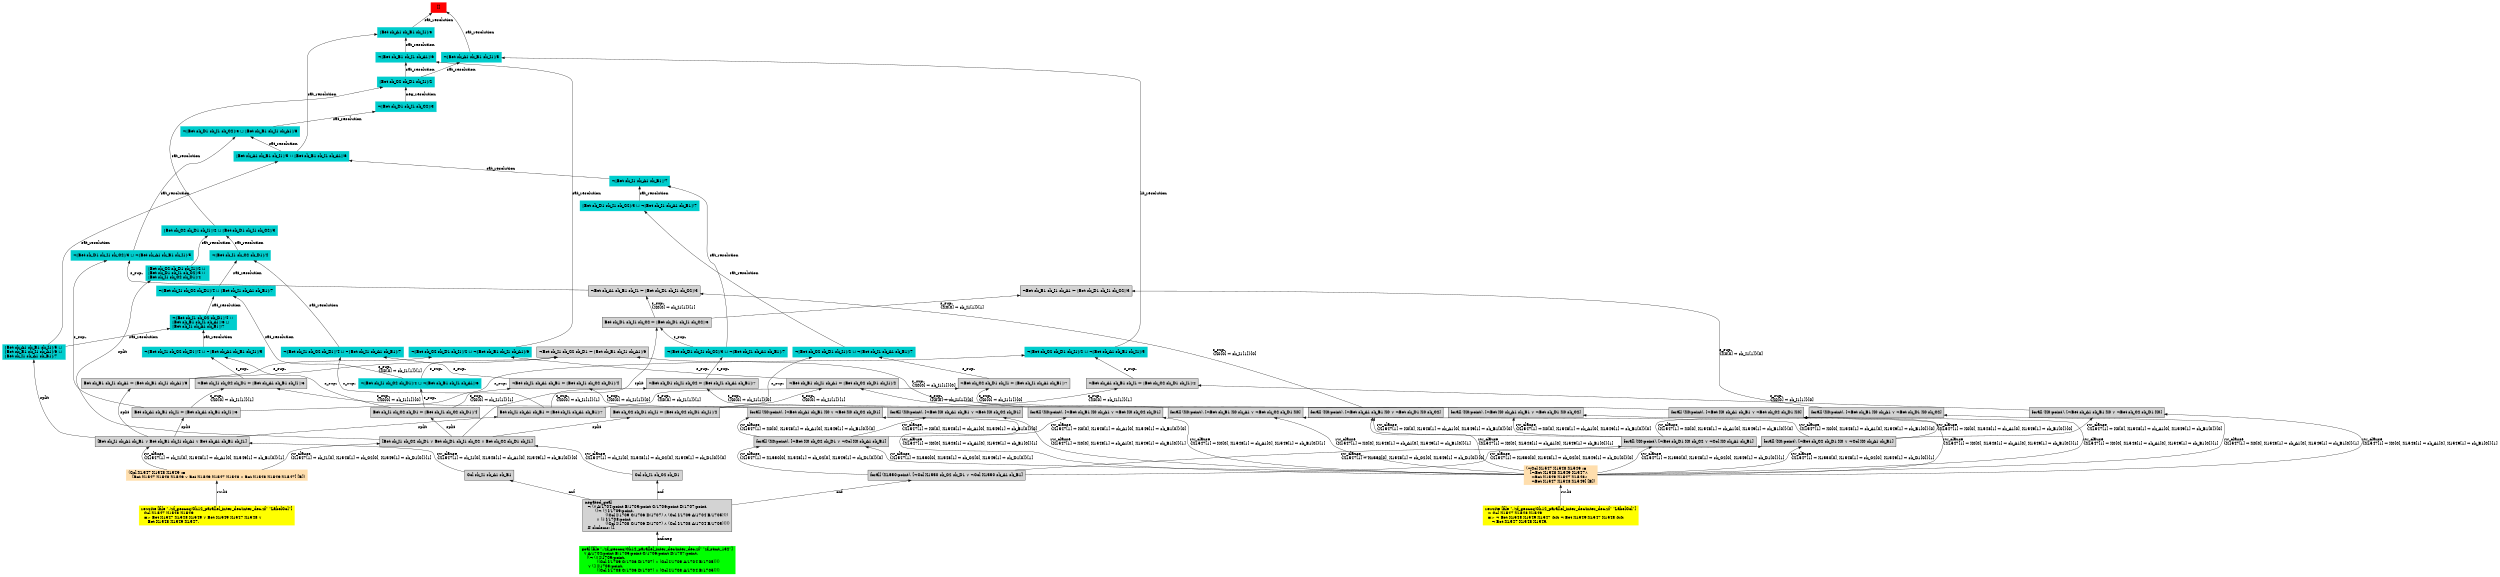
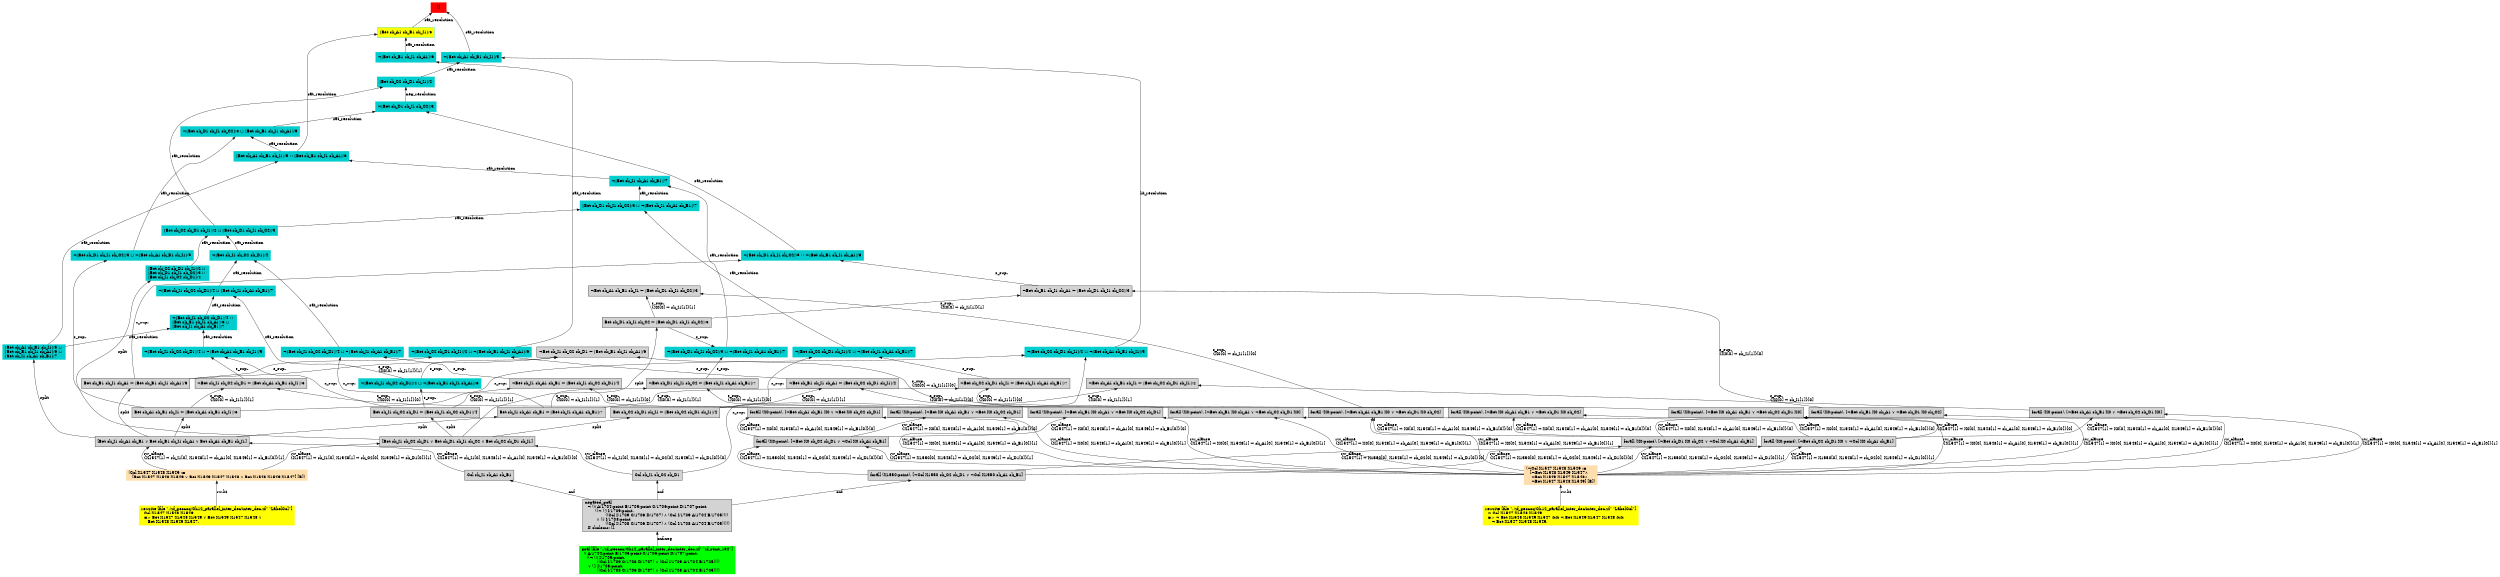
node "⟦Bet sk_A1 sk_B1 sk_I1⟧/5": fillcolor cyan3 -> yellow
edge "⟦Bet sk_C2 sk_D1 sk_I1⟧/2" -> "¬⟦Bet sk_B1 sk_I1 sk_A1⟧/6": removed, label "sat_resolution"
edge "⟦Bet sk_C2 sk_D1 sk_I1⟧/2 ⊔ ⟦Bet sk_D1 sk_I1 sk_C2⟧/3" -> "⟦Bet sk_D1 sk_I1 sk_C2⟧/3 ⊔ ¬⟦Bet sk_I1 sk_A1 sk_B1⟧/7": added, label "sat_resolution"
node "¬⟦Bet sk_D1 sk_I1 sk_C2⟧/3 ⊔ ¬⟦Bet sk_B1 sk_I1 sk_A1⟧/6": added
edge "¬Bet sk_A1 sk_B1 sk_I1 ← ⟦Bet sk_D1 sk_I1 sk_C2⟧/3" -> "¬⟦Bet sk_D1 sk_I1 sk_C2⟧/3 ⊔ ¬⟦Bet sk_A1 sk_B1 sk_I1⟧/5": removed, label "s_sup-"
edge "¬⟦Bet sk_D1 sk_I1 sk_C2⟧/3 ⊔ ¬⟦Bet sk_I1 sk_A1 sk_B1⟧/7" -> "Bet sk_D1 sk_I1 sk_C2 ← ⟦Bet sk_D1 sk_I1 sk_C2⟧/3": reversed
edge "¬Bet sk_A1 sk_B1 sk_I1 ← ⟦Bet sk_C2 sk_D1 sk_I1⟧/2" -> "¬⟦Bet sk_C2 sk_D1 sk_I1⟧/2 ⊔ ¬⟦Bet sk_A1 sk_B1 sk_I1⟧/5": now "Col sk_I1 sk_C2 sk_D1" -> "¬⟦Bet sk_C2 sk_D1 sk_I1⟧/2 ⊔ ¬⟦Bet sk_A1 sk_B1 sk_I1⟧/5"
